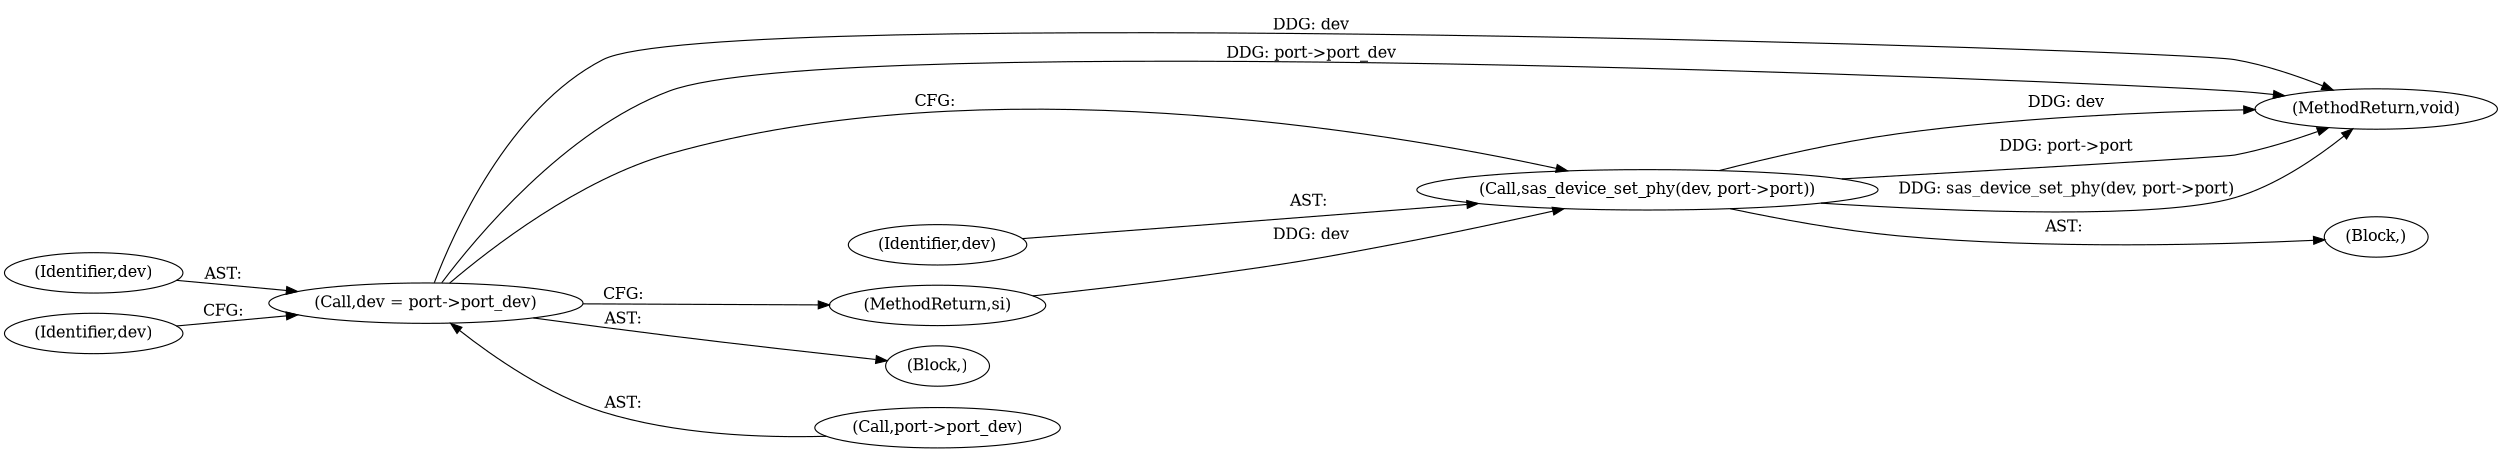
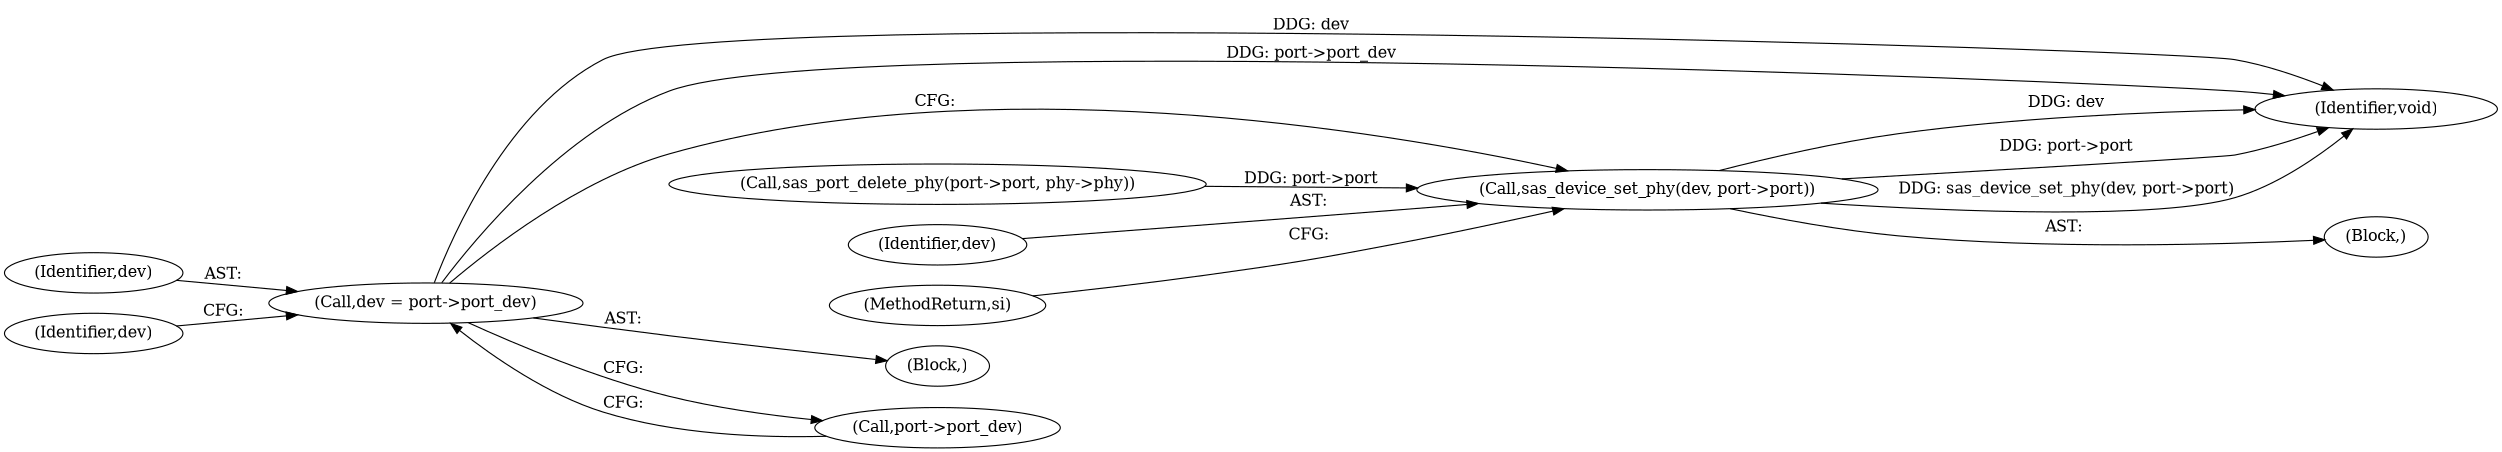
node "(MethodReturn,void)": label "(MethodReturn,void)" -> "(Identifier,void)"
node "(Call,sas_port_delete_phy(port->port, phy->phy))": added
edge "(MethodReturn,si)" -> "(Call,sas_device_set_phy(dev, port->port))": label "DDG: dev" -> "CFG: "
edge "(Call,dev = port->port_dev)" -> "(MethodReturn,si)": now "(Call,dev = port->port_dev)" -> "(Call,port->port_dev)"
edge "(Call,port->port_dev)" -> "(Call,dev = port->port_dev)": label "AST: " -> "CFG: "
